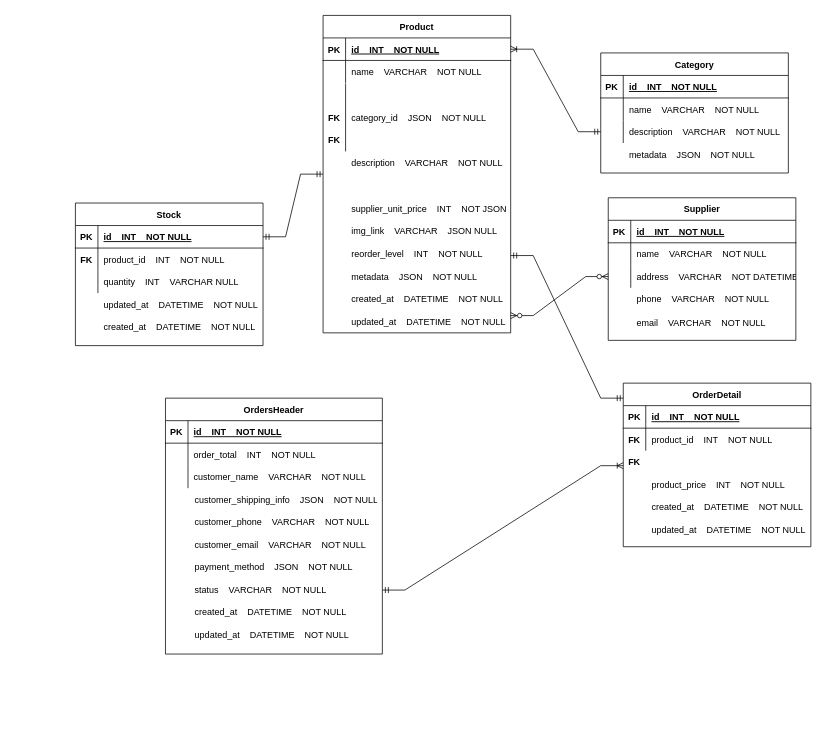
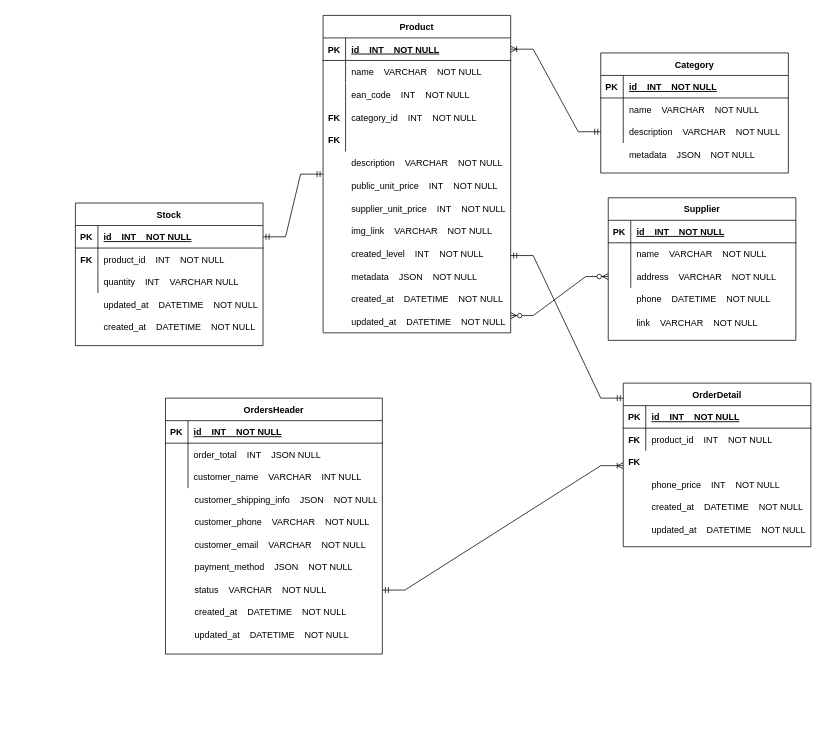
node "ean_code INT NOT NULL": added
node "category_id JSON NOT NULL": label "category_id JSON NOT NULL" -> "category_id INT NOT NULL"
node "public_unit_price INT NOT NULL": added
node "supplier_unit_price INT NOT JSON": label "supplier_unit_price INT NOT JSON" -> "supplier_unit_price INT NOT NULL"
node "img_link VARCHAR JSON NULL": label "img_link VARCHAR JSON NULL" -> "img_link VARCHAR NOT NULL"
node "reorder_level INT NOT NULL": label "reorder_level INT NOT NULL" -> "created_level INT NOT NULL"
node "address VARCHAR NOT DATETIME": label "address VARCHAR NOT DATETIME" -> "address VARCHAR NOT NULL"
node "phone VARCHAR NOT NULL": label "phone VARCHAR NOT NULL" -> "phone DATETIME NOT NULL"
node "email VARCHAR NOT NULL": label "email VARCHAR NOT NULL" -> "link VARCHAR NOT NULL"
node "order_total INT NOT NULL": label "order_total INT NOT NULL" -> "order_total INT JSON NULL"
node "customer_name VARCHAR NOT NULL": label "customer_name VARCHAR NOT NULL" -> "customer_name VARCHAR INT NULL"
node "product_price INT NOT NULL": label "product_price INT NOT NULL" -> "phone_price INT NOT NULL"
